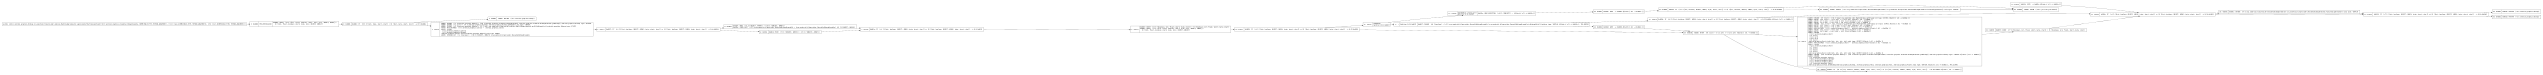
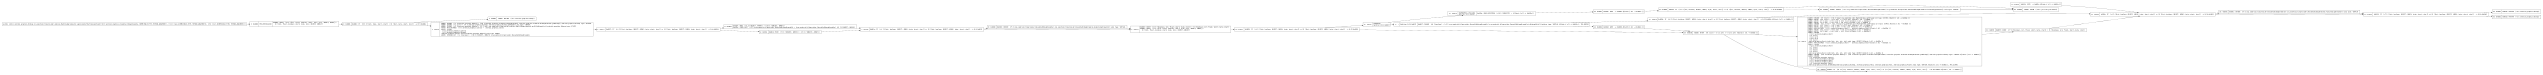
node "15: 0x002e": text "ExcHandler: static null" -> "ExcHandler: all null"
node "8: 0x0020": added
